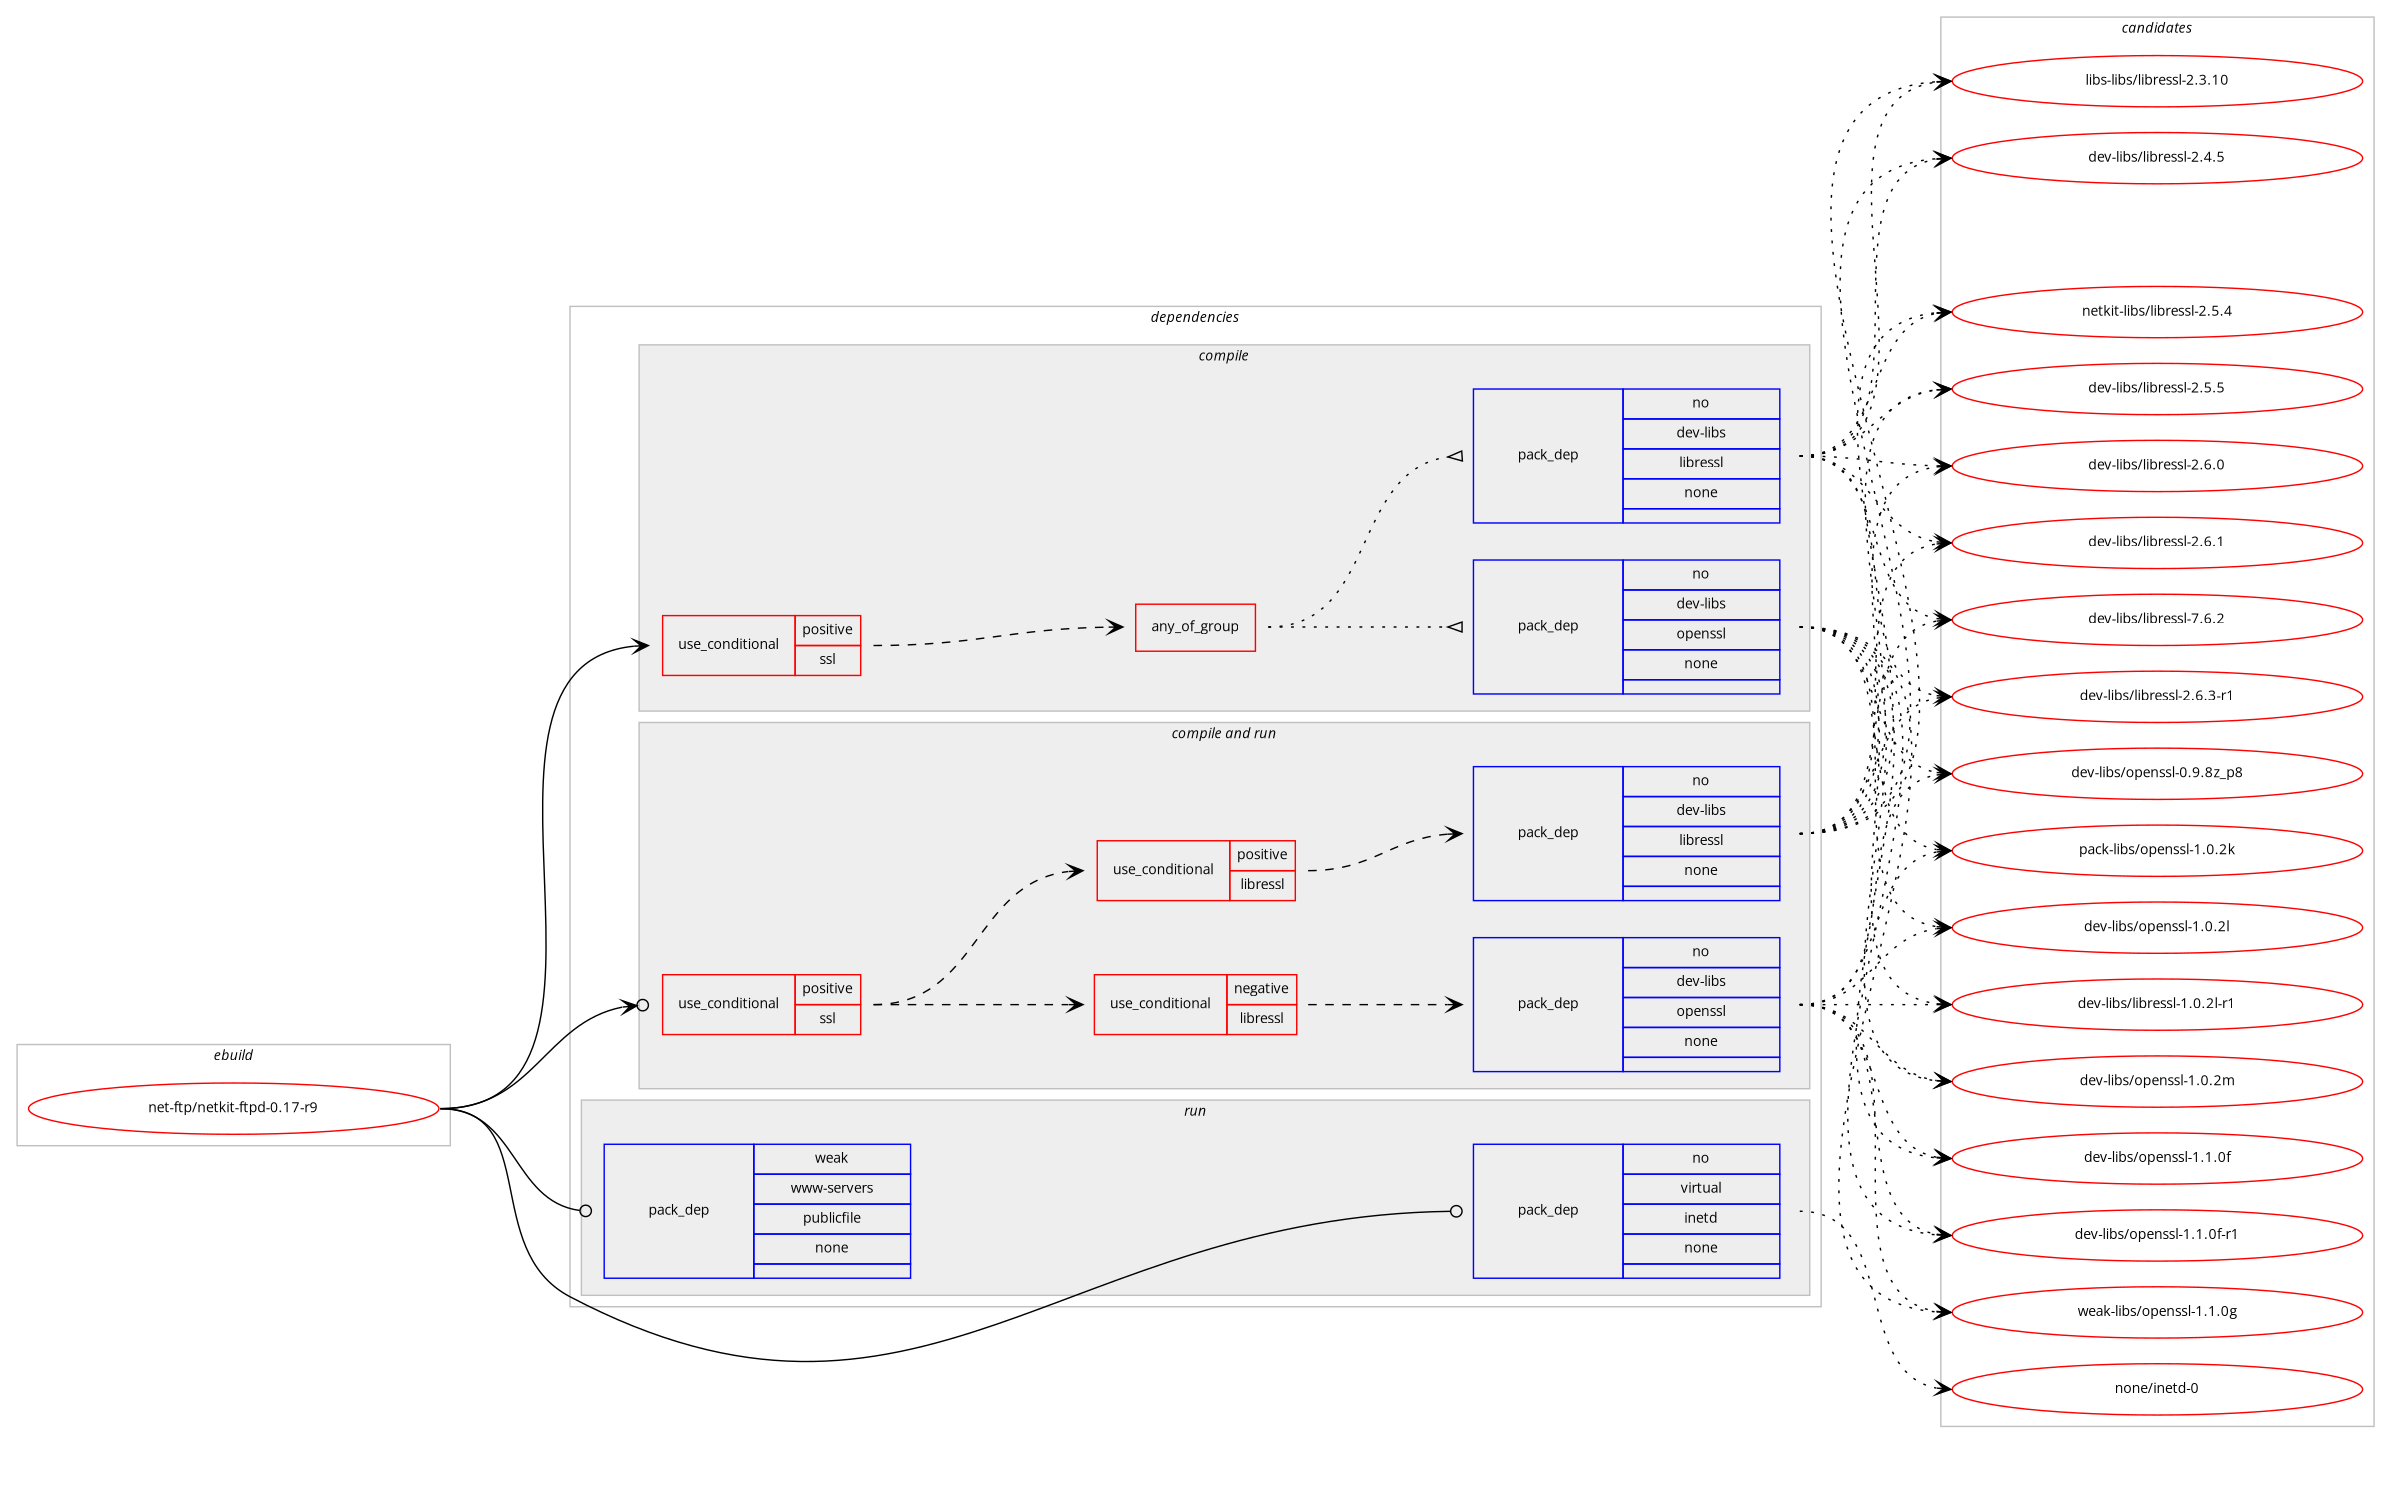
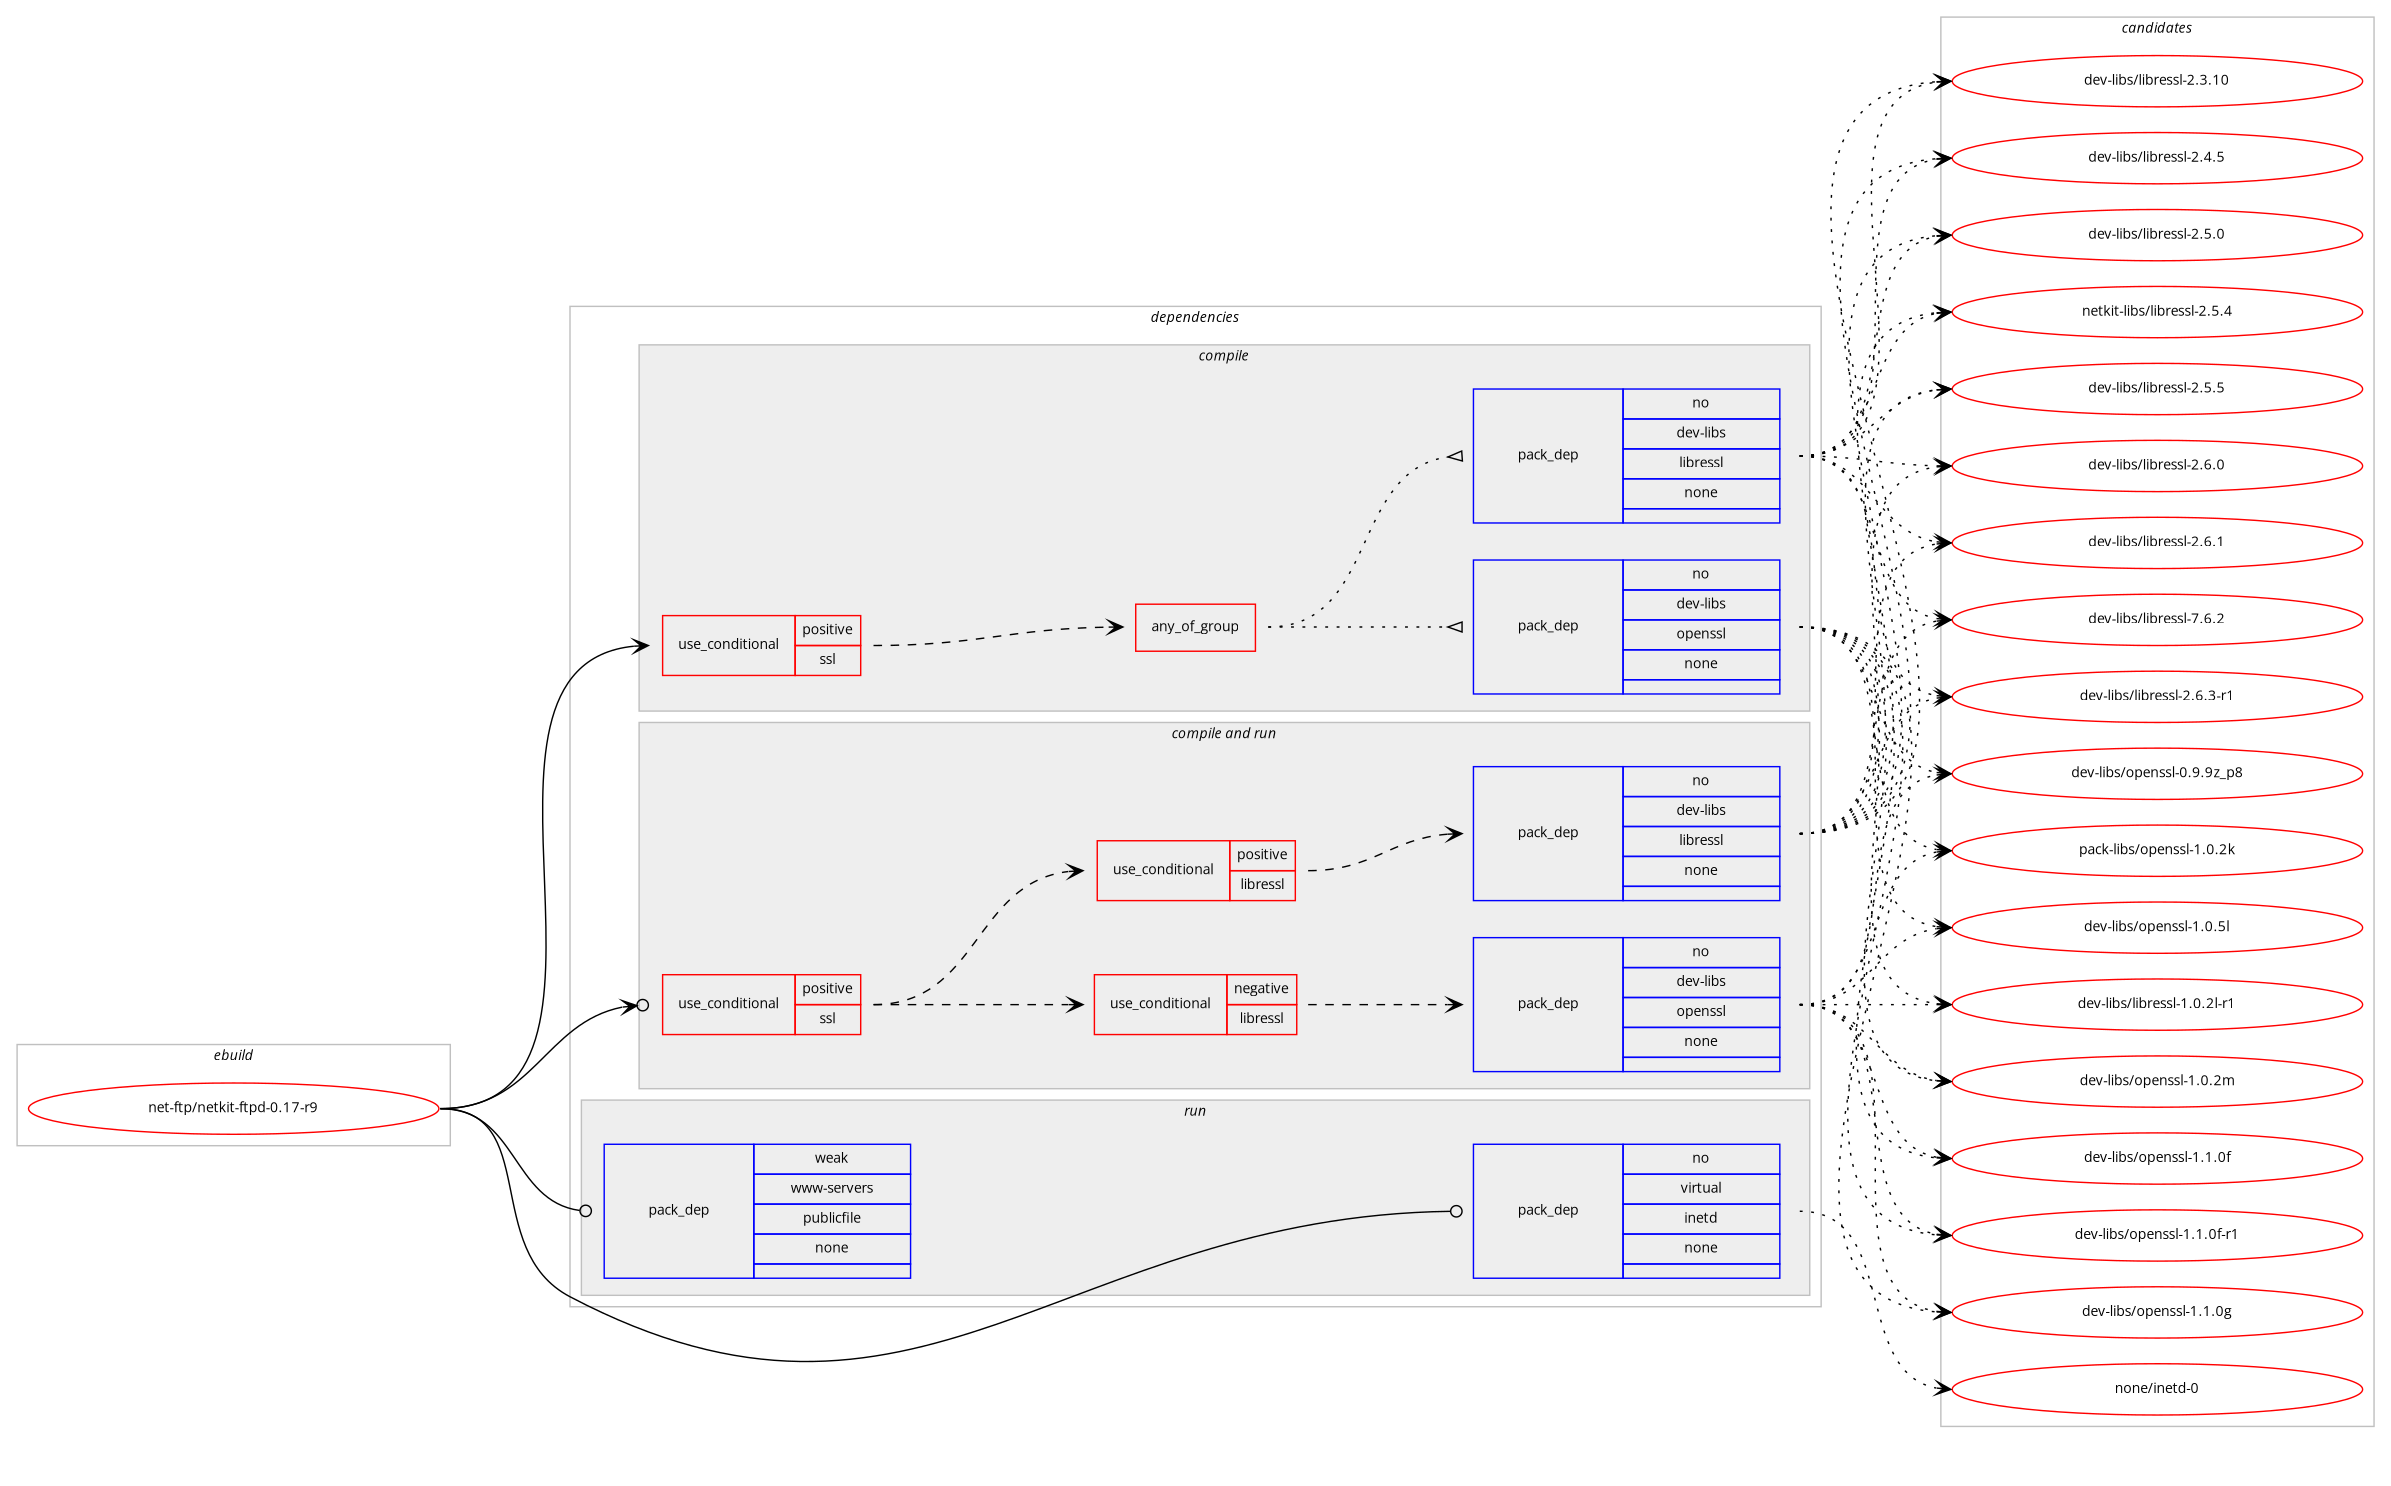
node "libs-libs/libressl-2.3.10": label "libs-libs/libressl-2.3.10" -> "dev-libs/libressl-2.3.10"
node "dev-libs/libressl-2.5.0": added
node "dev-libs/openssl-0.9.8z_p8": label "dev-libs/openssl-0.9.8z_p8" -> "dev-libs/openssl-0.9.9z_p8"
node "dev-libs/openssl-1.0.2l": label "dev-libs/openssl-1.0.2l" -> "dev-libs/openssl-1.0.5l"
node "weak-libs/openssl-1.1.0g": label "weak-libs/openssl-1.1.0g" -> "dev-libs/openssl-1.1.0g"
